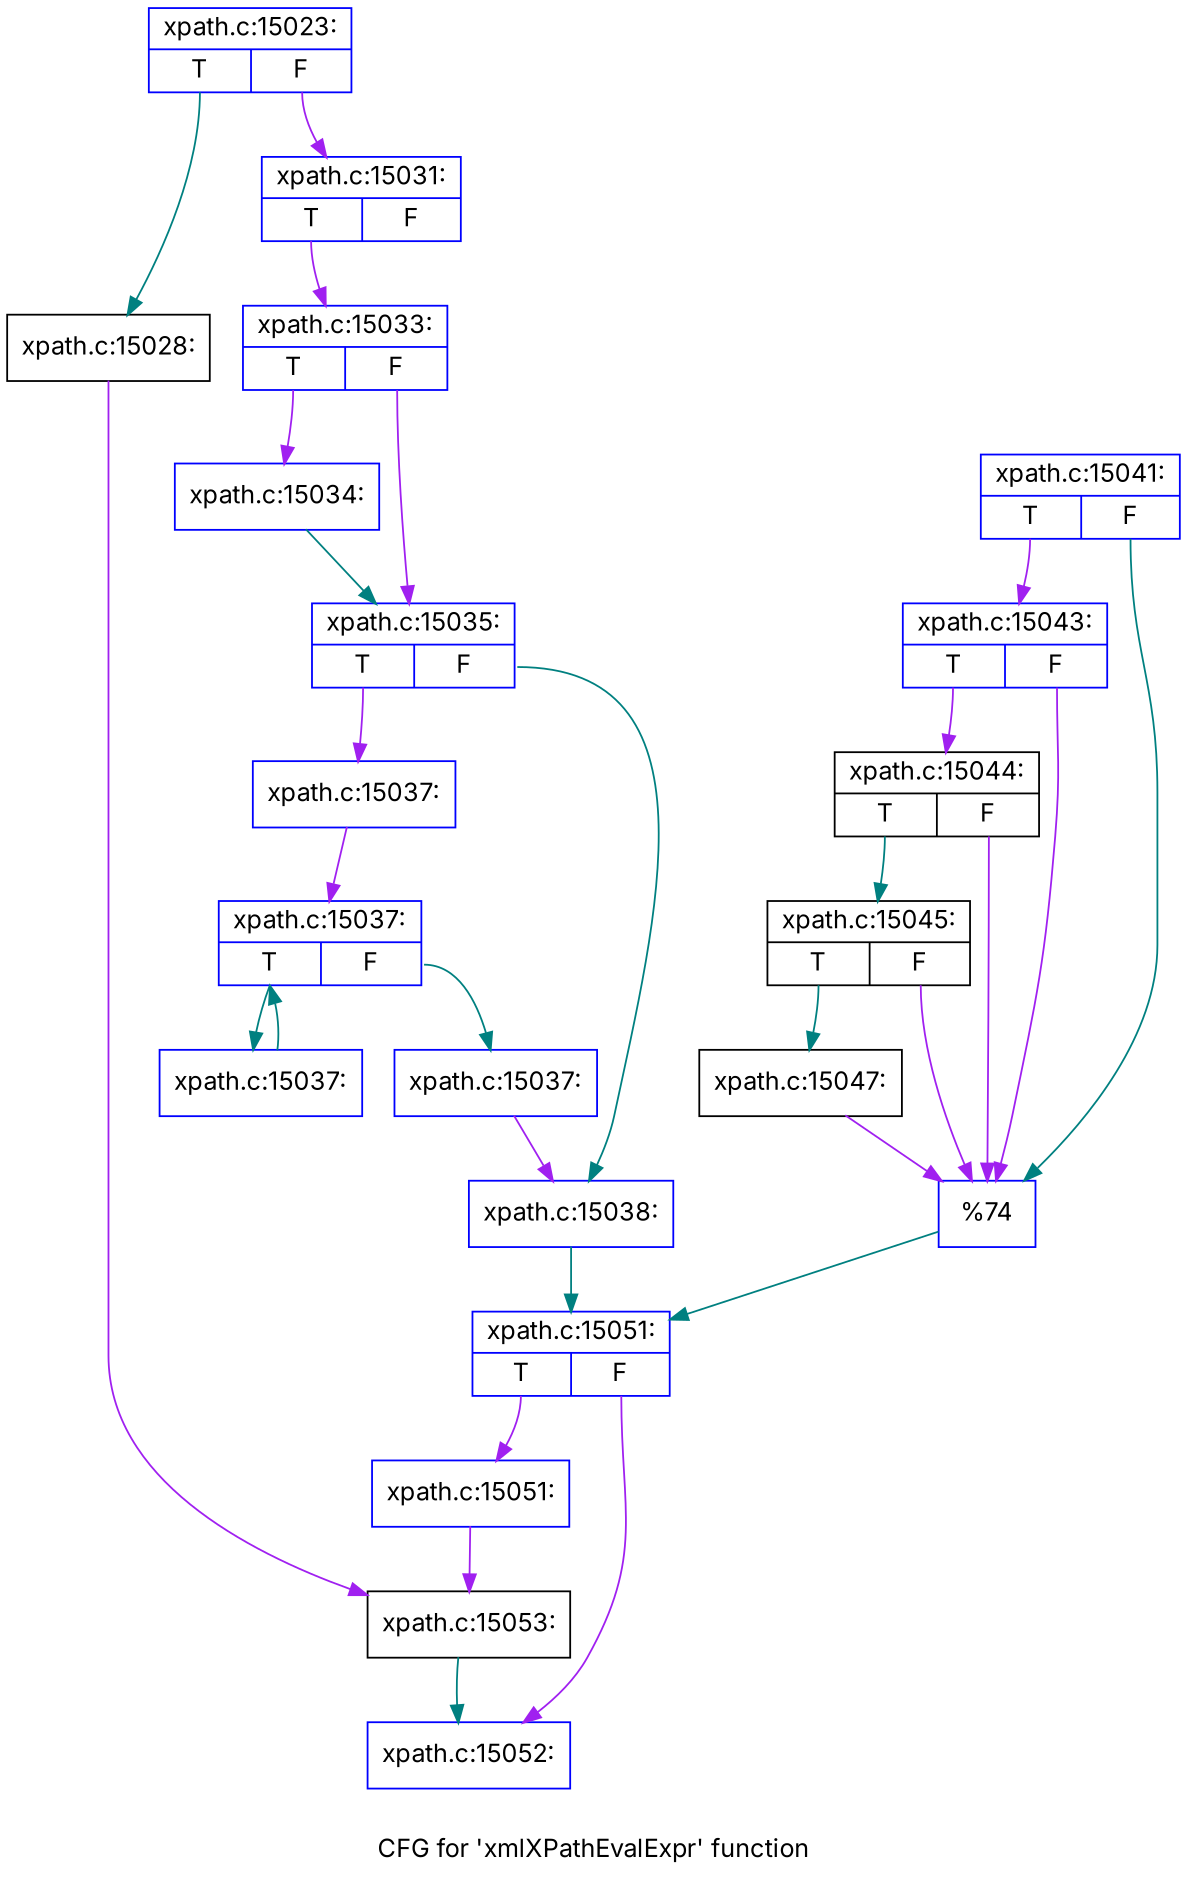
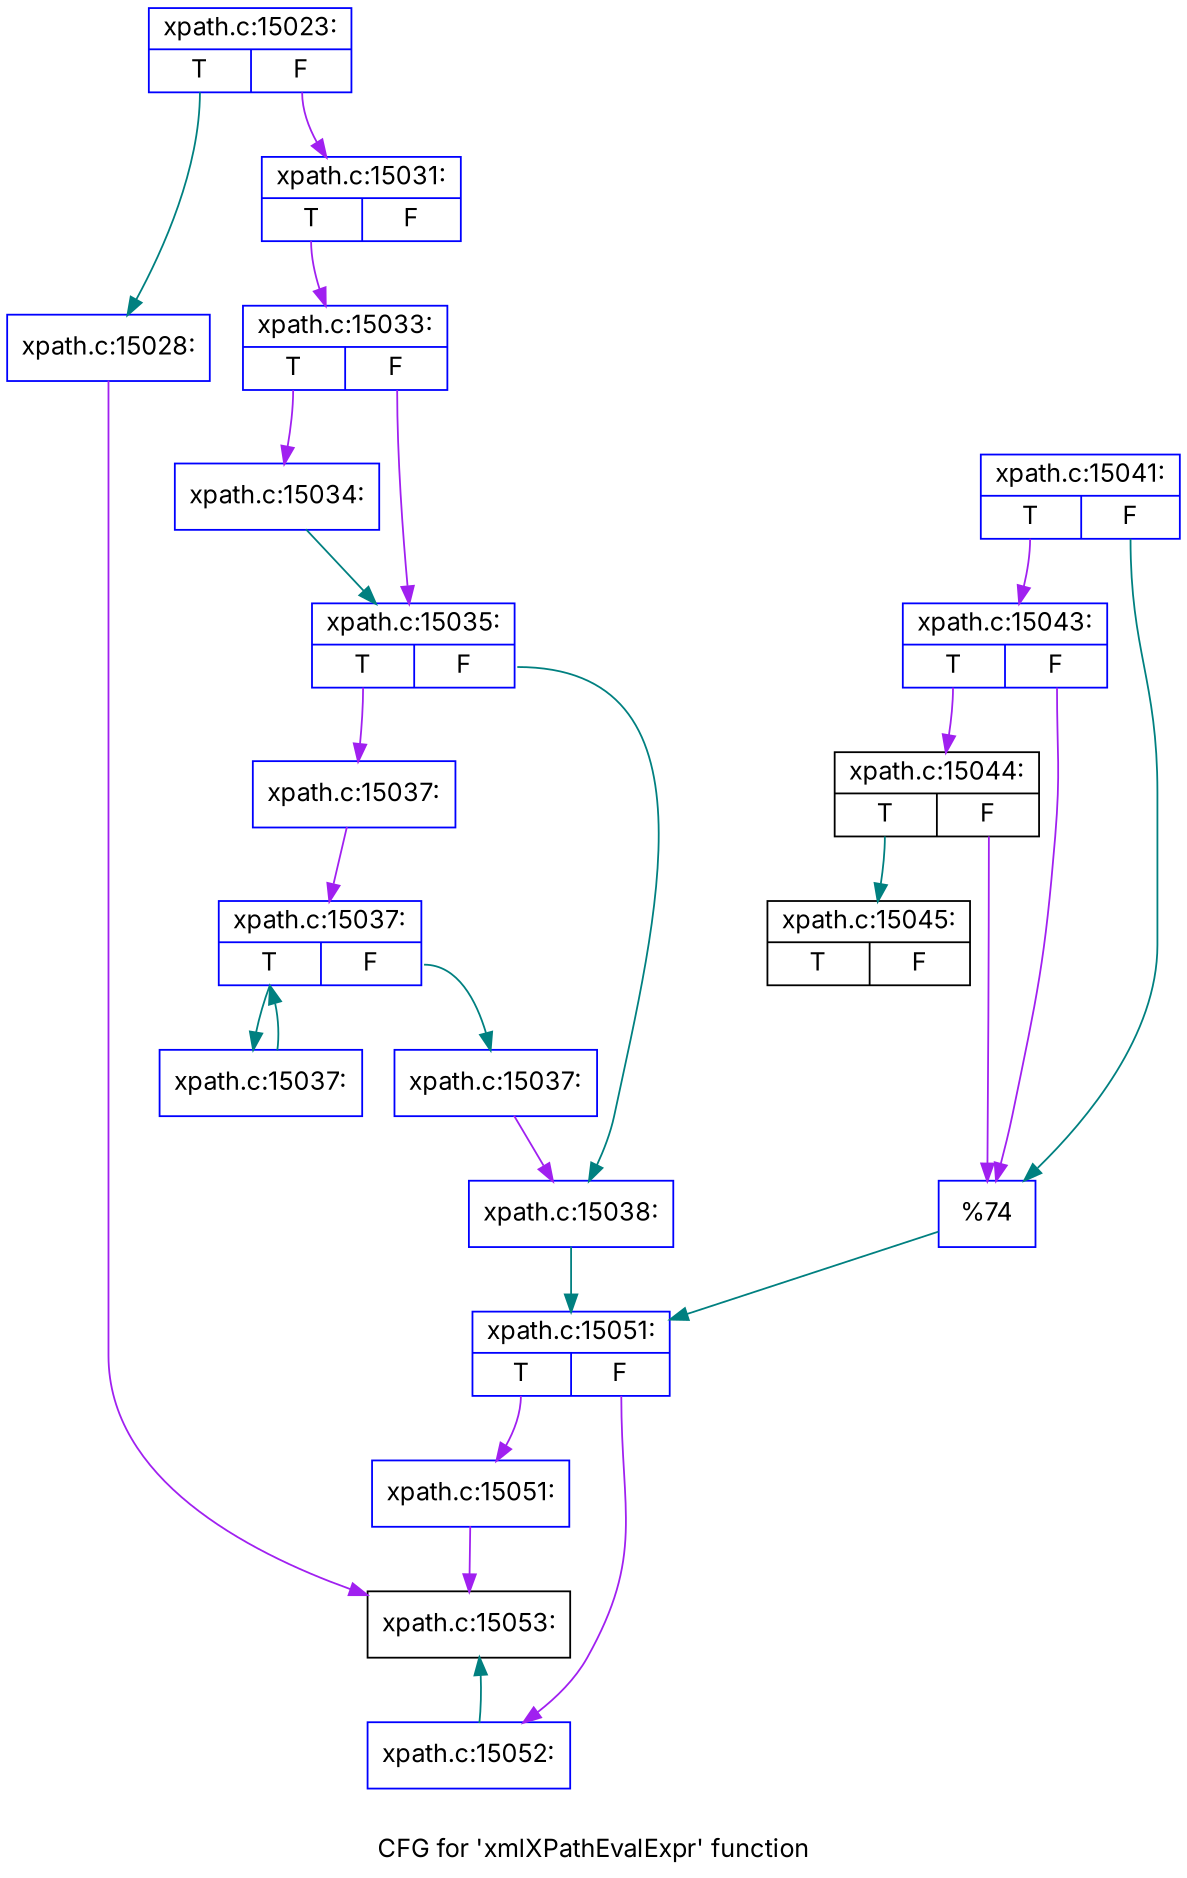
node "xpath.c:15028:": color black -> blue
edge "xpath.c:15045:" -> "%74": removed
node "xpath.c:15047:": removed
edge "xpath.c:15053:" -> "xpath.c:15052:": reversed
